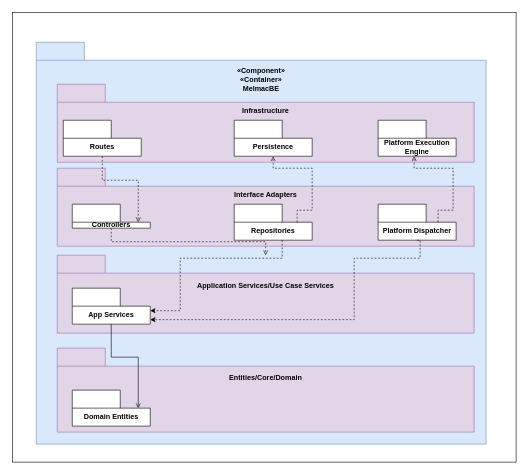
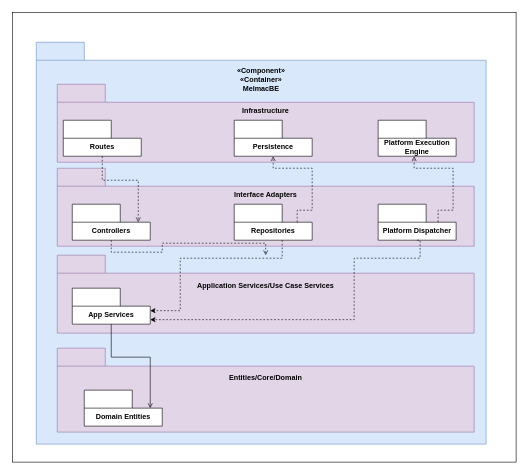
node "Controllers": size 78x24 -> 78x36
node "Domain Entities": moved (111, 408) -> (123, 408)
